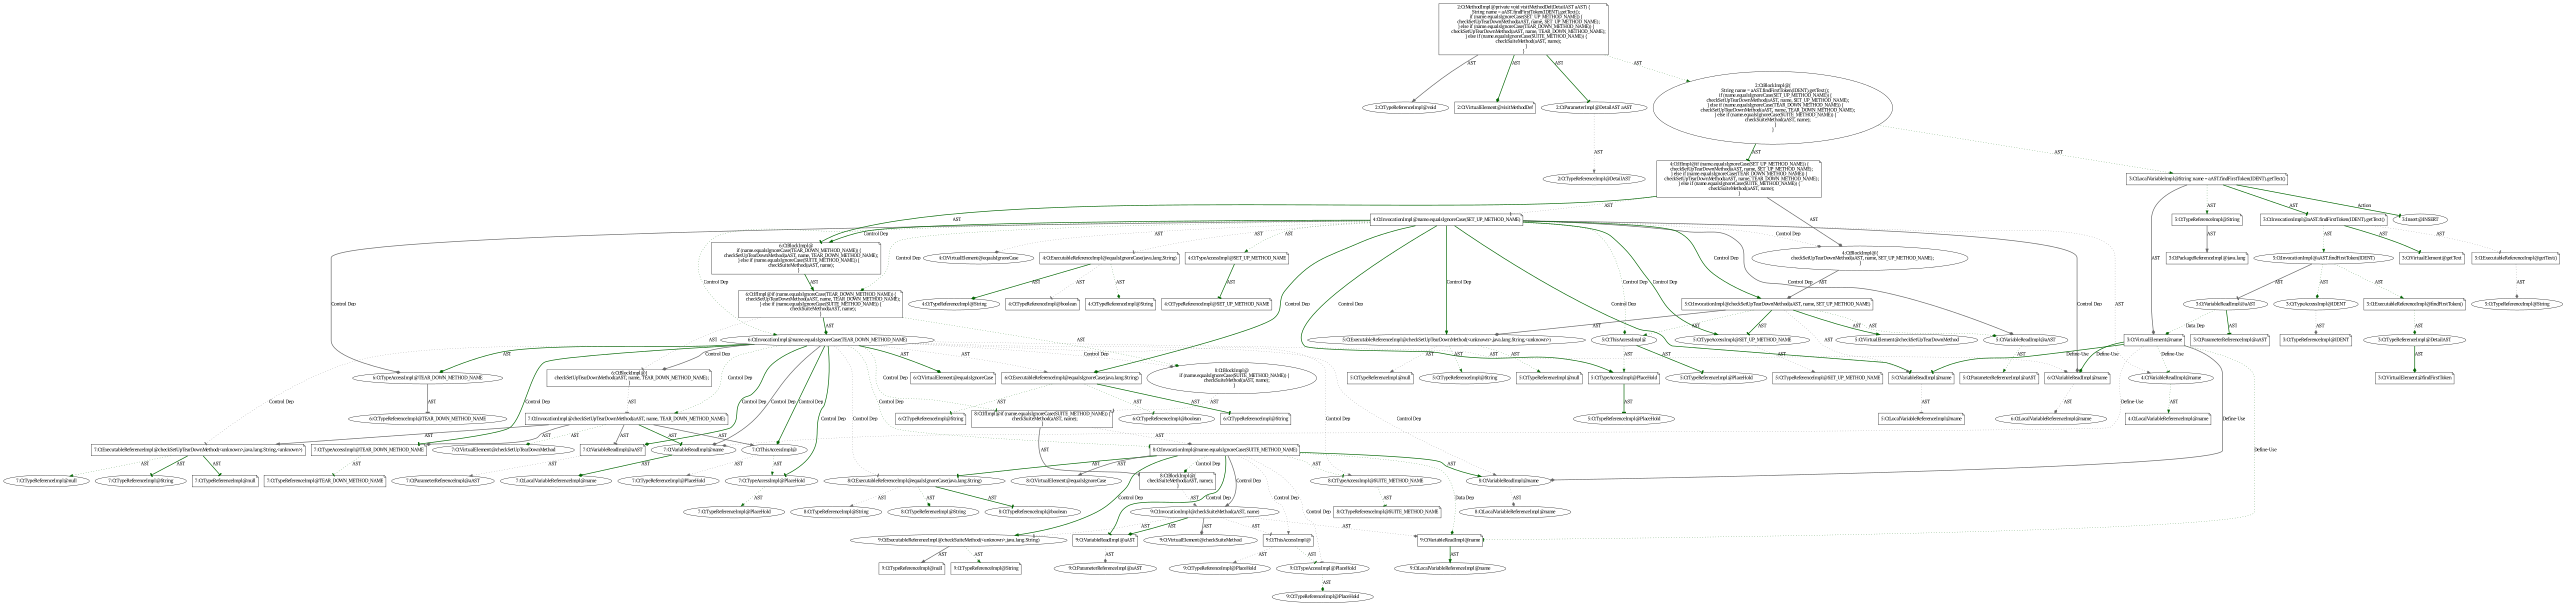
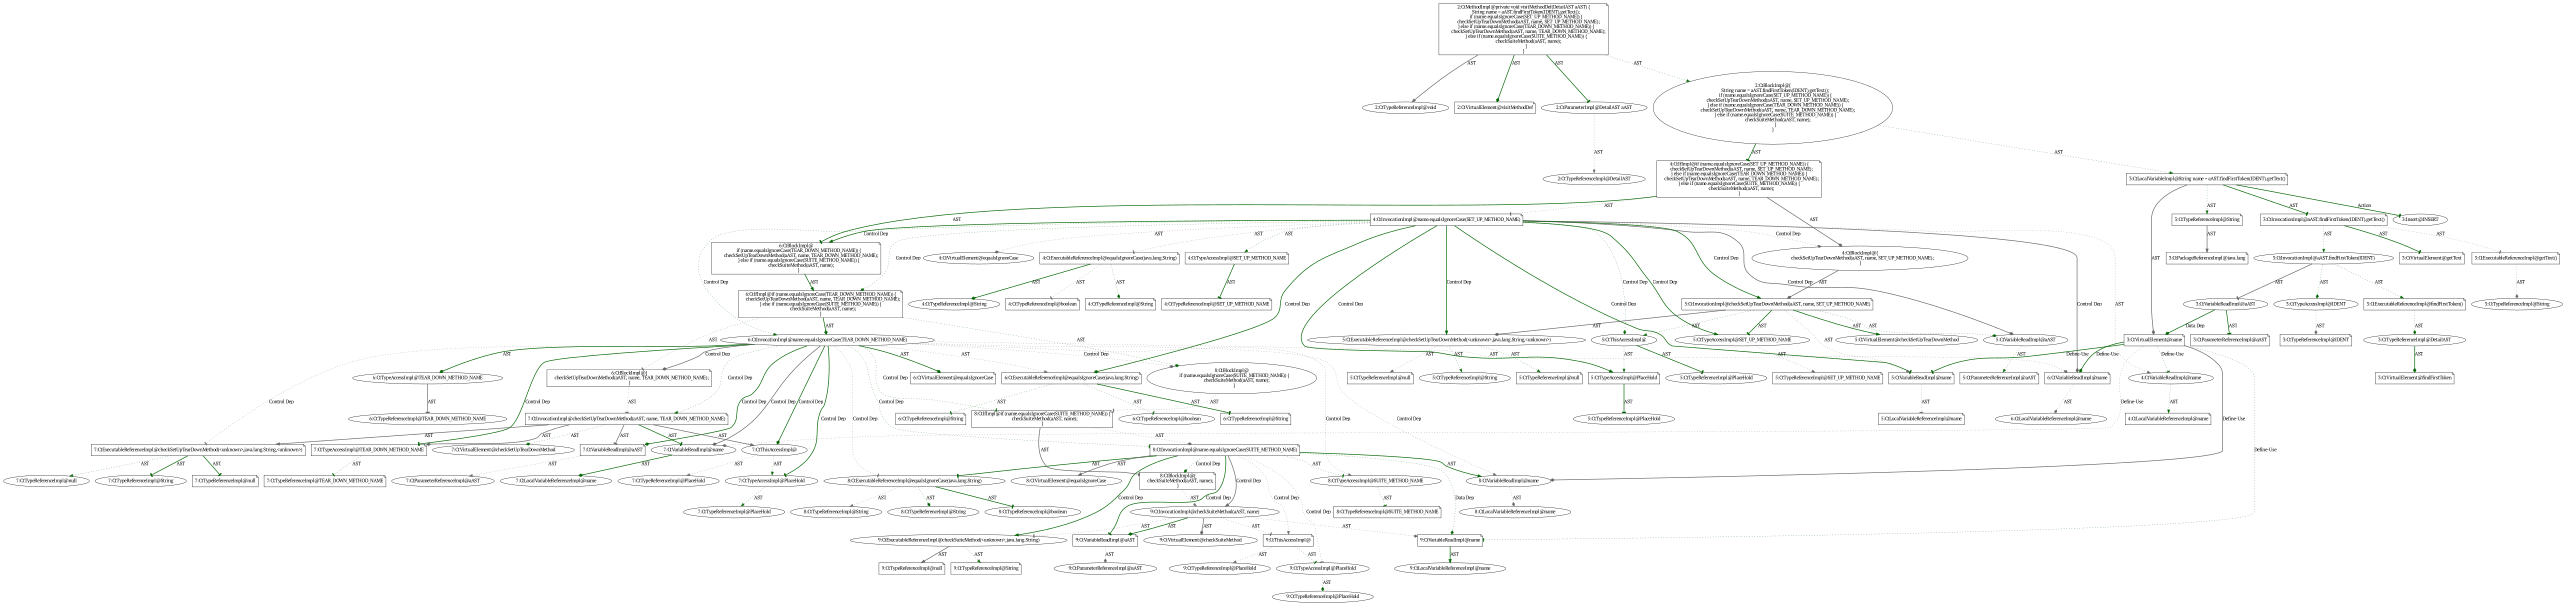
edge "4:CtInvocationImpl@name.equalsIgnoreCase(SET_UP_METHOD_NAME)" -> "6:CtTypeAccessImpl@TEAR_DOWN_METHOD_NAME": removed, label "Control Dep"
edge "3:CtVariableReadImpl@aAST" -> "3:CtVirtualElement@name": style dotted -> bold
